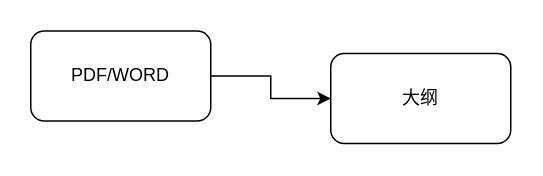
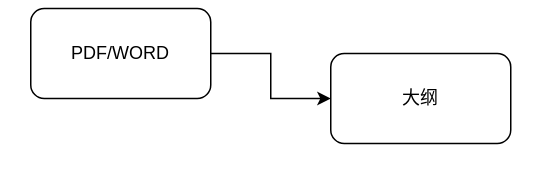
node "PDF/WORD": moved (121, 76) -> (121, 53)
